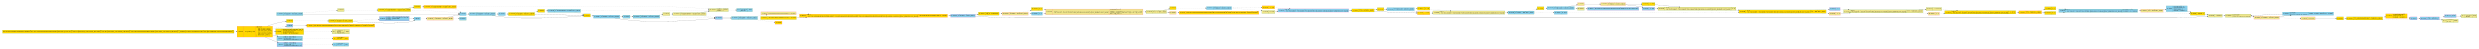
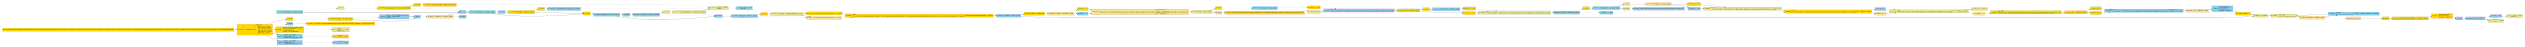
node "33: 0x00c4": added
